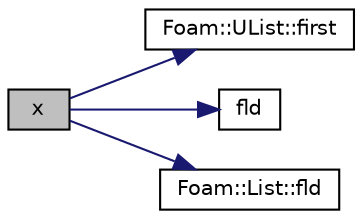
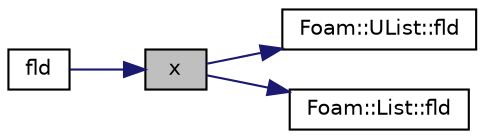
node "Foam::UList::first": label "Foam::UList::first" -> "Foam::UList::fld"
edge "x" -> "fld": reversed
